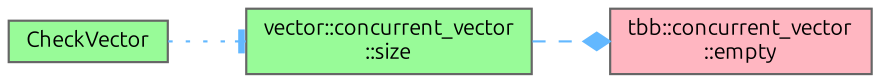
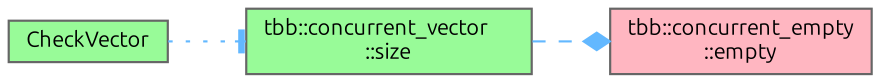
node "vector::concurrent_vector ::size": label "vector::concurrent_vector ::size" -> "tbb::concurrent_vector ::size"
node "tbb::concurrent_vector ::empty": label "tbb::concurrent_vector ::empty" -> "tbb::concurrent_empty ::empty"
